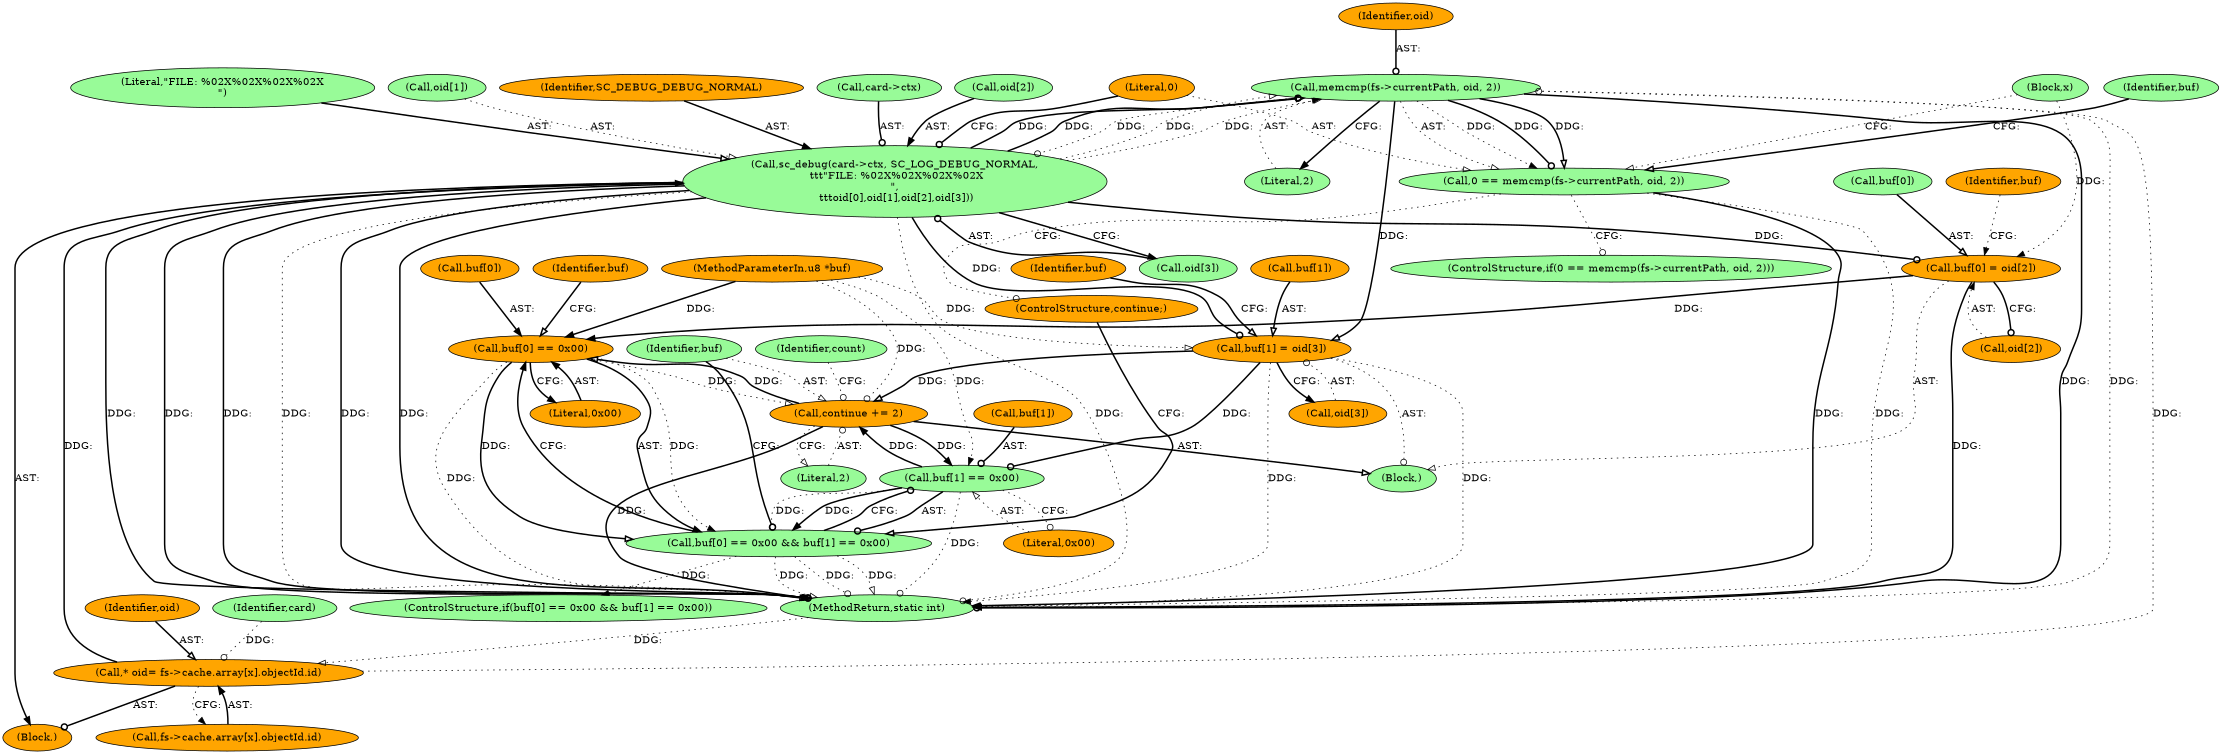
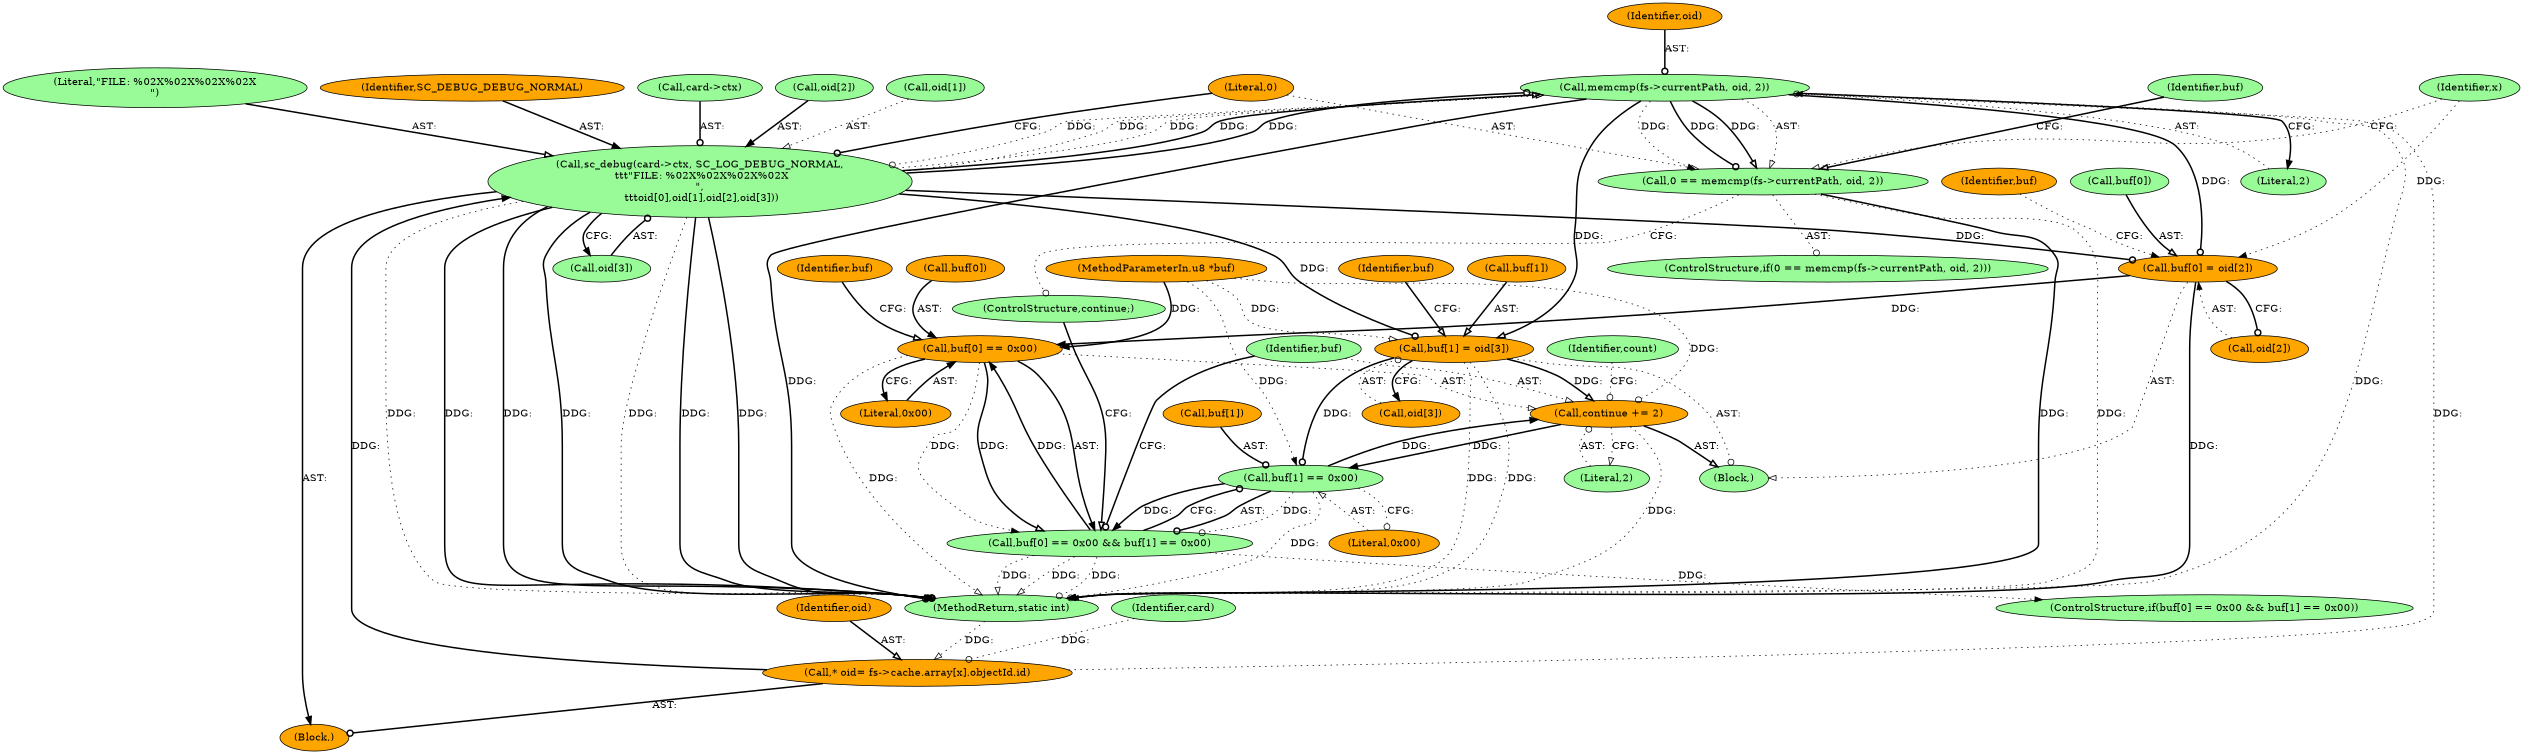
node "(Block,x)": label "(Block,x)" -> "(Identifier,x)"
edge "(Call,memcmp(fs->currentPath, oid, 2))" -> "(Call,buf[0] = oid[2])": added, label "DDG:"
edge "(Call,0 == memcmp(fs->currentPath, oid, 2))" -> "(ControlStructure,if(0 == memcmp(fs->currentPath, oid, 2)))": label "CFG: " -> "AST: "
node "(ControlStructure,continue;)": fillcolor orange -> palegreen
edge "(Call,continue += 2)" -> "(Call,buf[0] == 0x00)": removed, label "DDG:"
edge "(Call,buf[0] == 0x00)" -> "(Call,continue += 2)": label "DDG: " -> "AST: "
edge "(Call,buf[0] == 0x00 && buf[1] == 0x00)" -> "(Call,buf[0] == 0x00)": label "CFG: " -> "DDG: "
edge "(Call,continue += 2)" -> "(MethodReturn,static int)": style bold -> dotted
node "(Call,fs->cache.array[x].objectId.id)": removed
